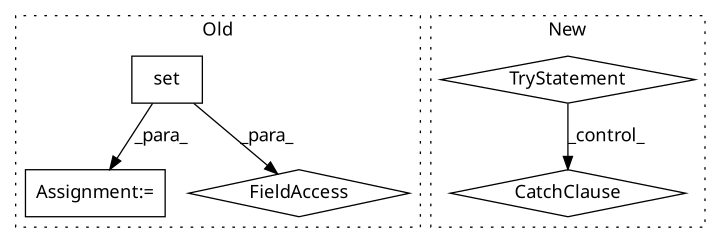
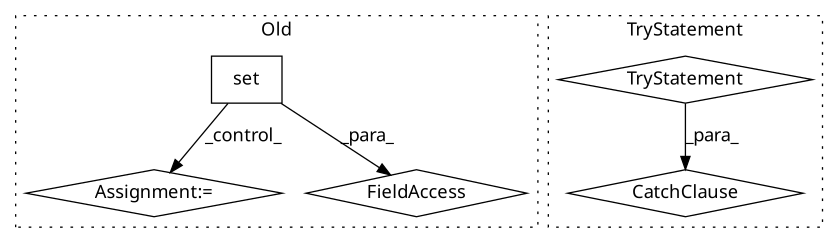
cluster "New": label "New" -> "TryStatement"
edge "set" -> "Assignment:=": label "_para_" -> "_control_"
edge "TryStatement" -> "CatchClause": label "_control_" -> "_para_"
node "Assignment:=": shape box -> diamond
